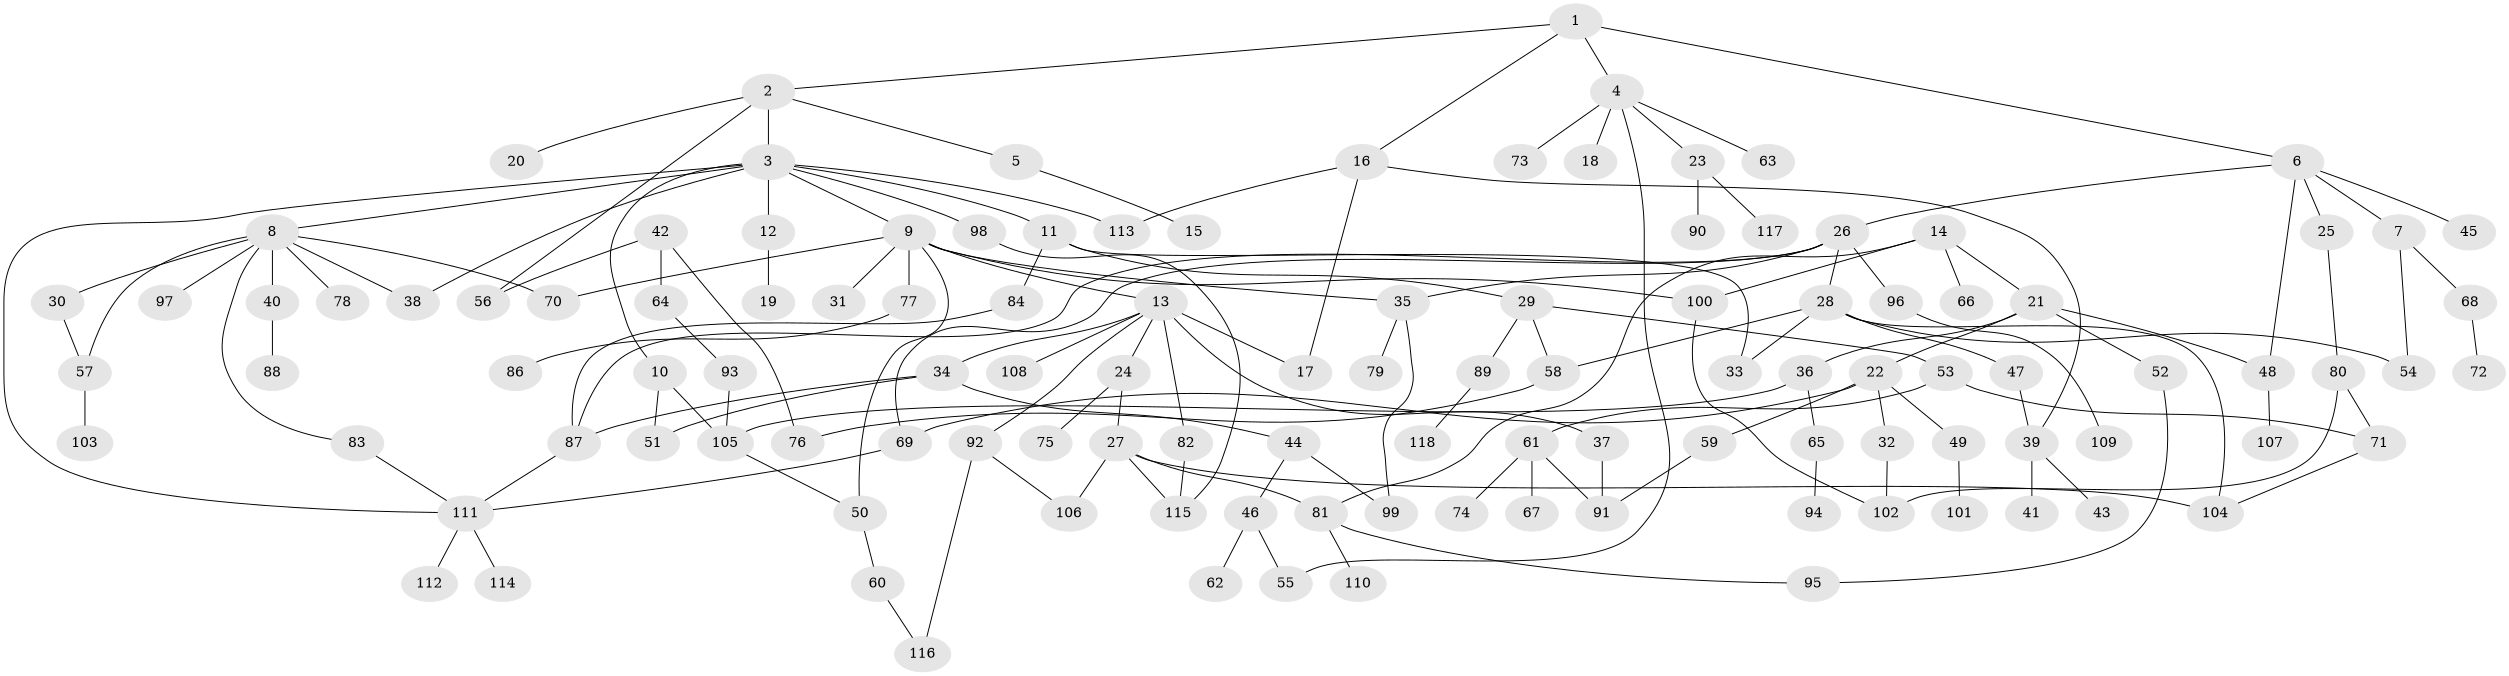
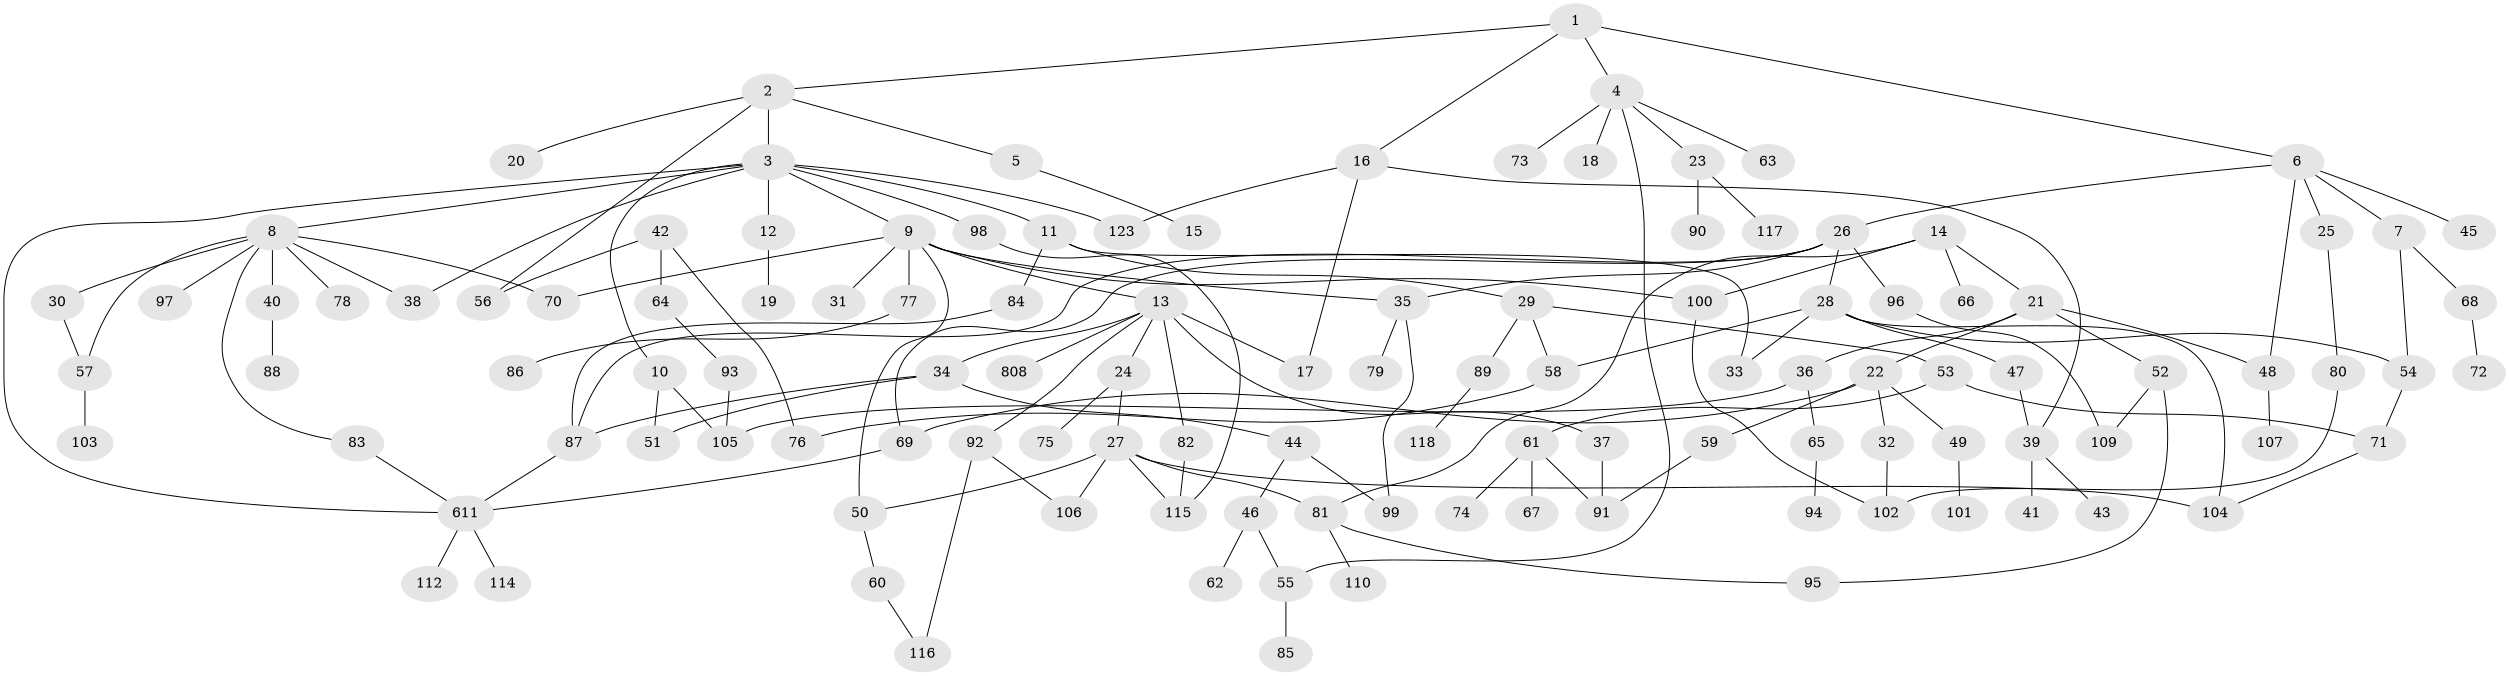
node "113": label "113" -> "123"
node "108": label "108" -> "808"
edge "52" -- "109": added
edge "80" -- "71": now "54" -- "71"
edge "105" -- "50": now "27" -- "50"
node "111": label "111" -> "611"
node "85": added
